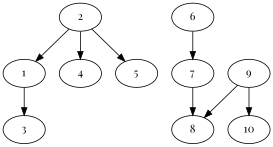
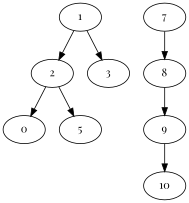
node "6": removed
edge "2" -> "1": reversed
node "4": label "4" -> "0"
edge "9" -> "8": reversed
